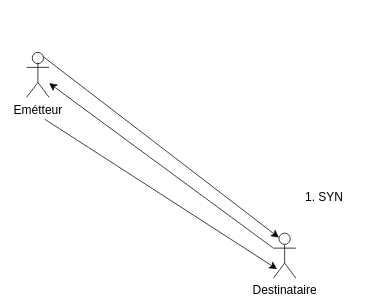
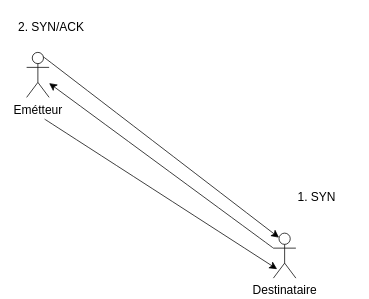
node "2. SYN/ACK": added
node "1. SYN": moved (324, 197) -> (317, 197)
